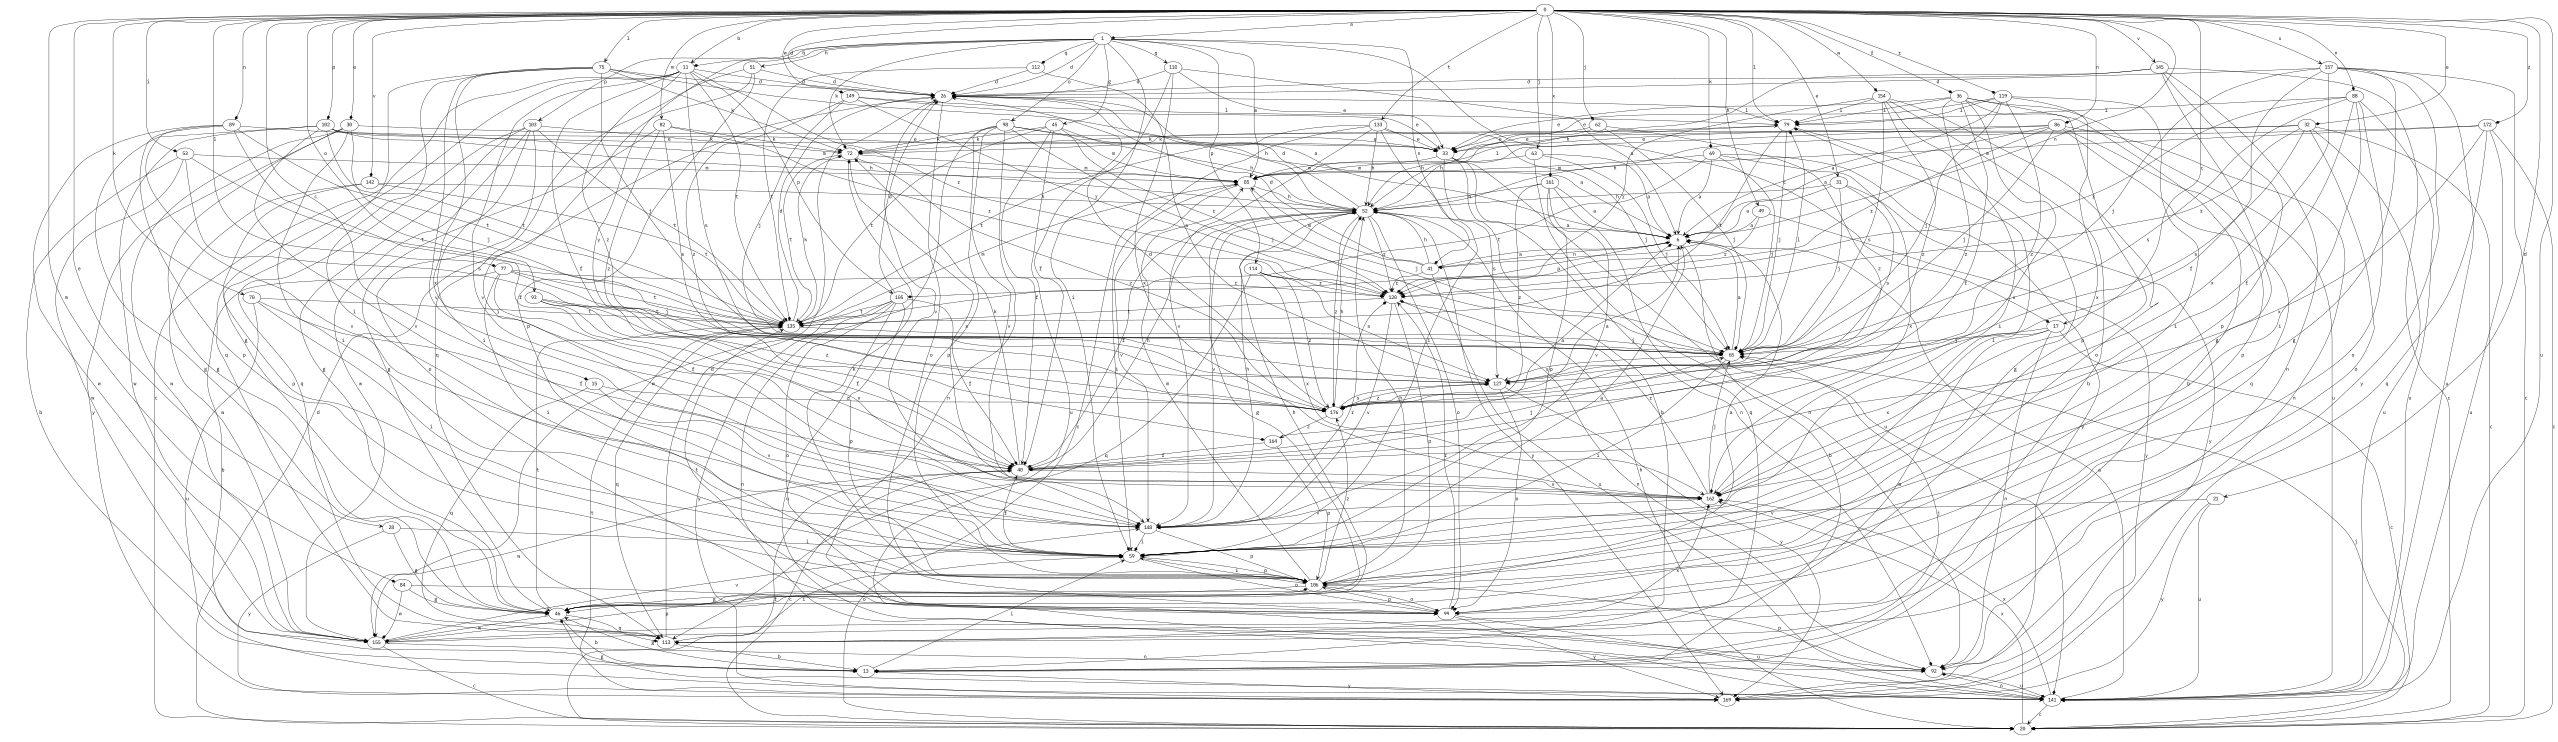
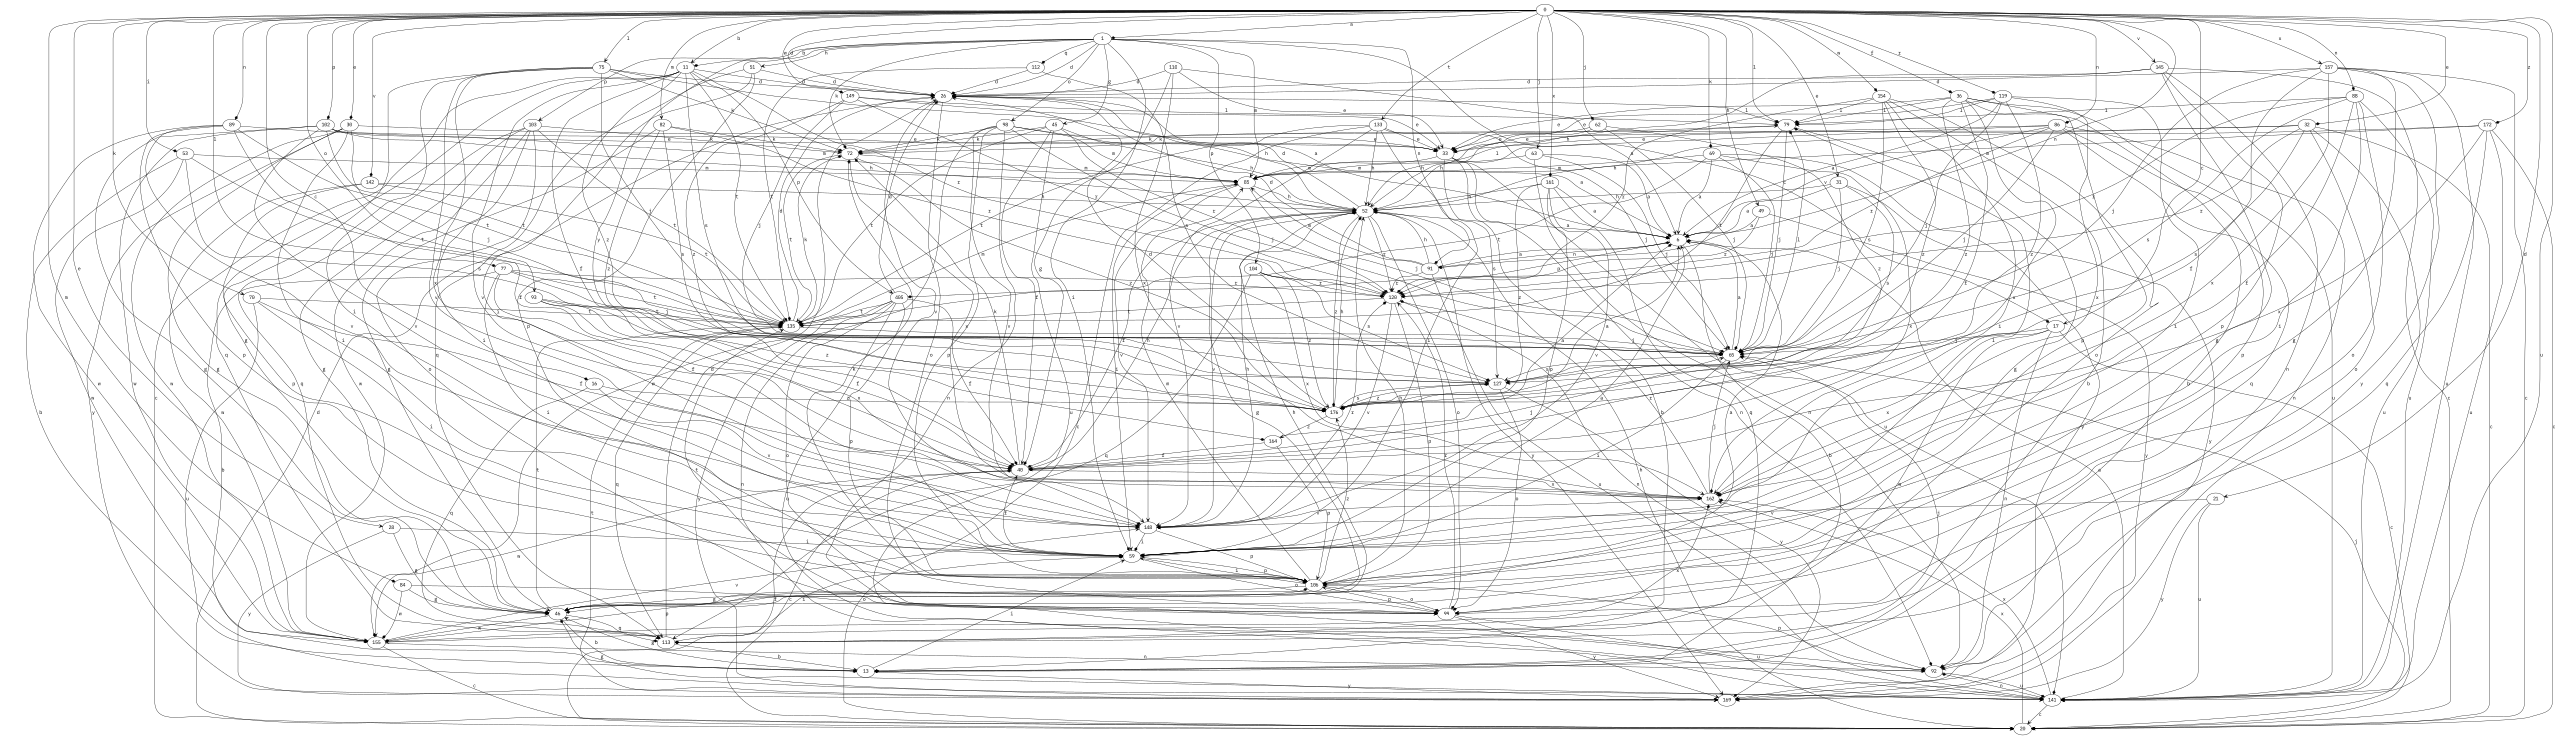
edge "1" -> "110": removed, label "q"
edge "86" -> "6": label "a" -> "v"
edge "110" -> "40": label "f" -> "g"
node "114": label "114" -> "104"
node "41": label "41" -> "91"
node "105": label "105" -> "405"
node "15": label "15" -> "16"
